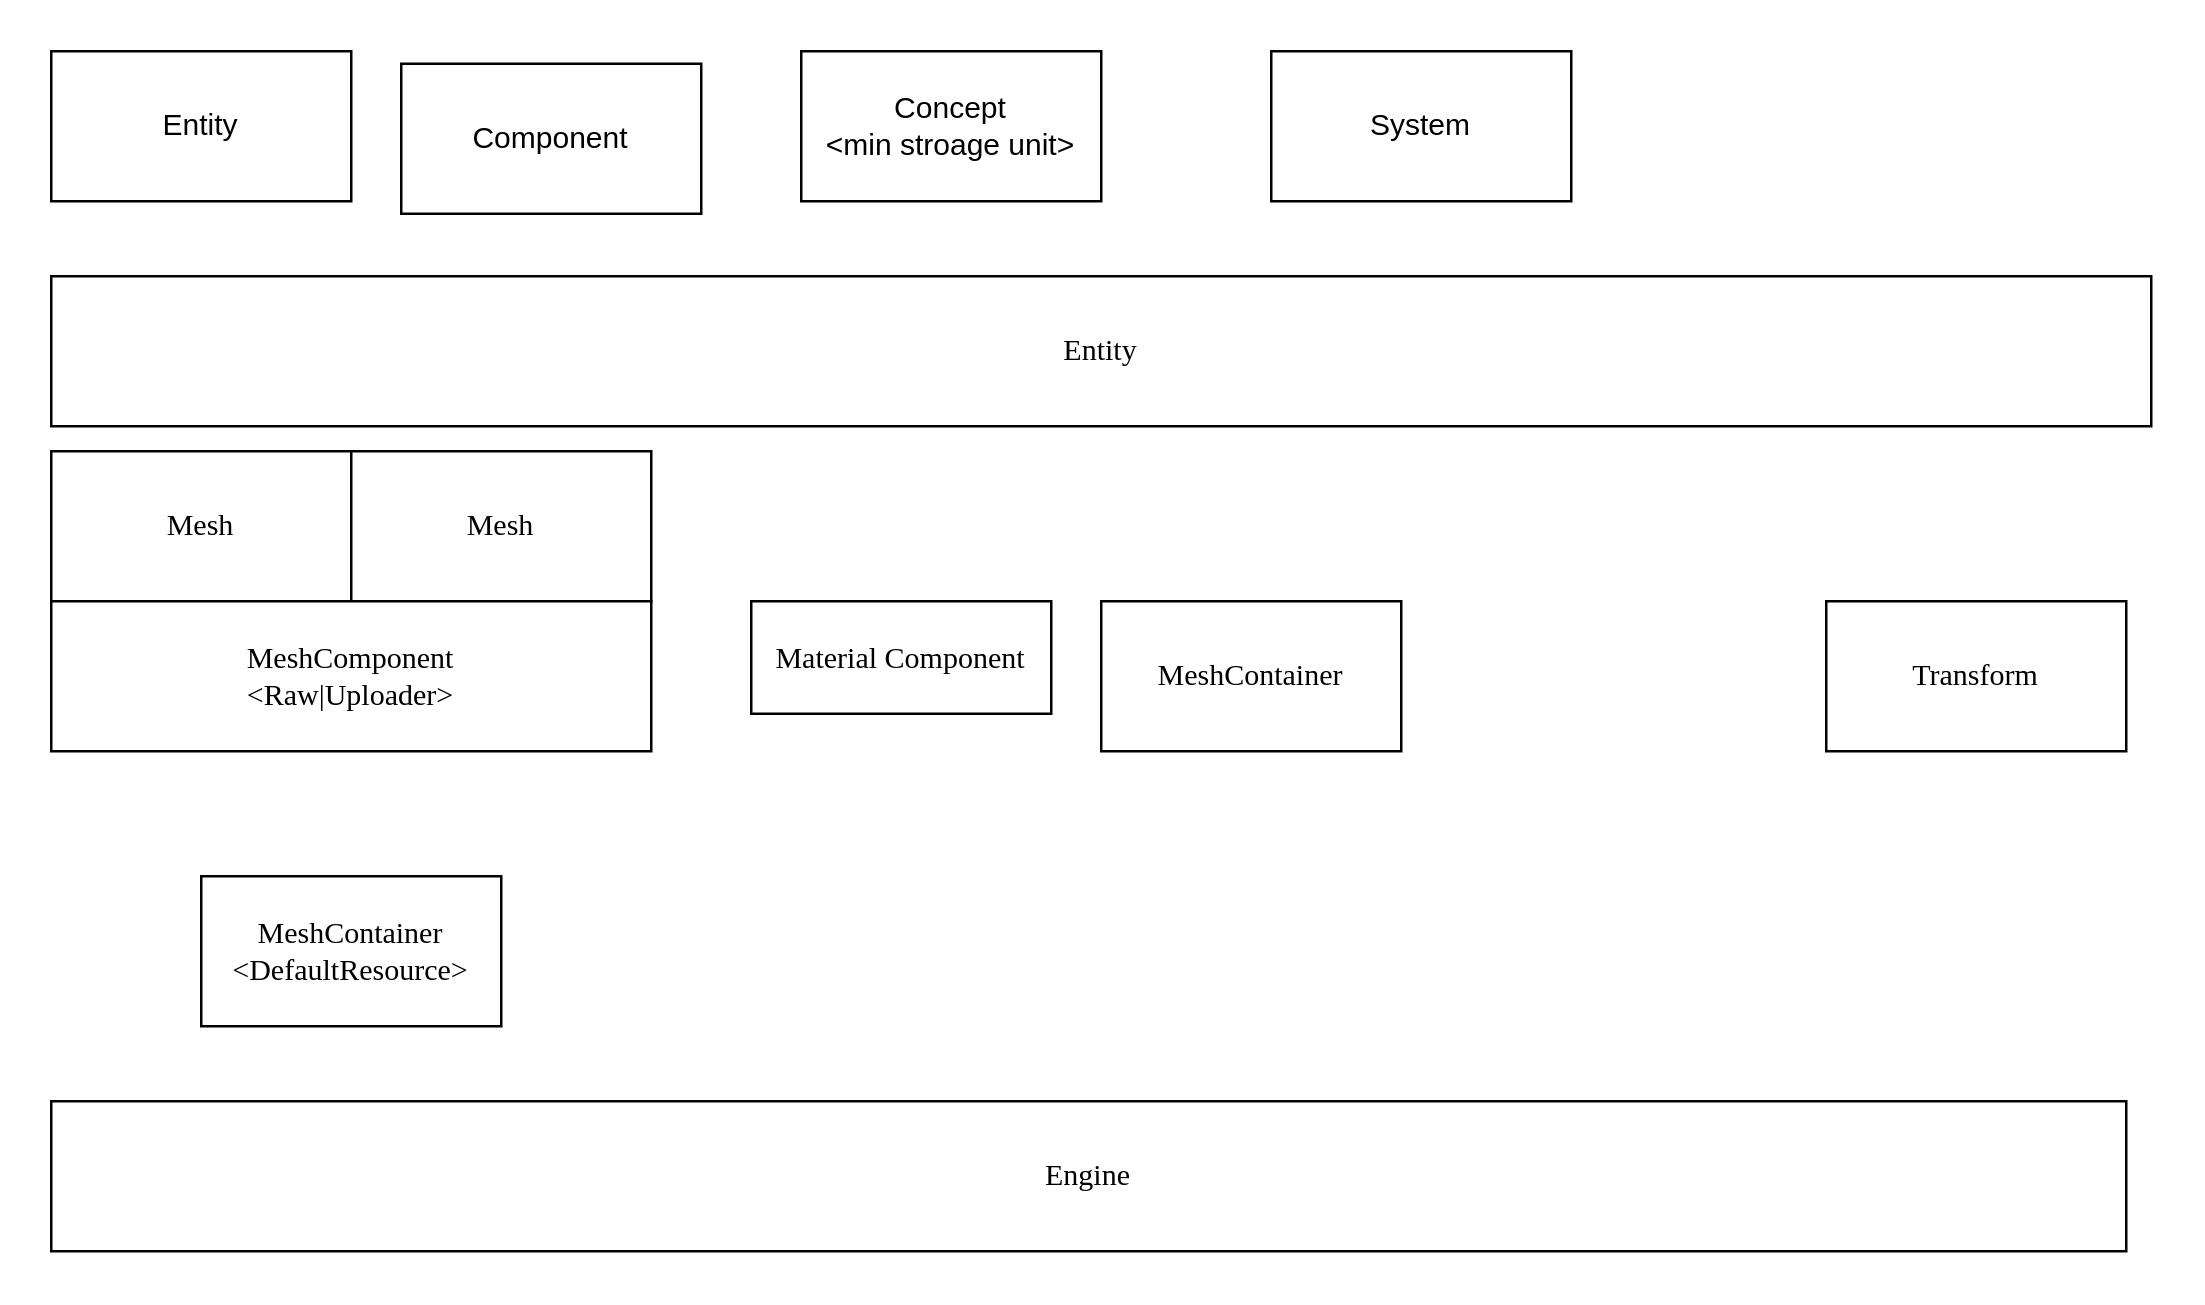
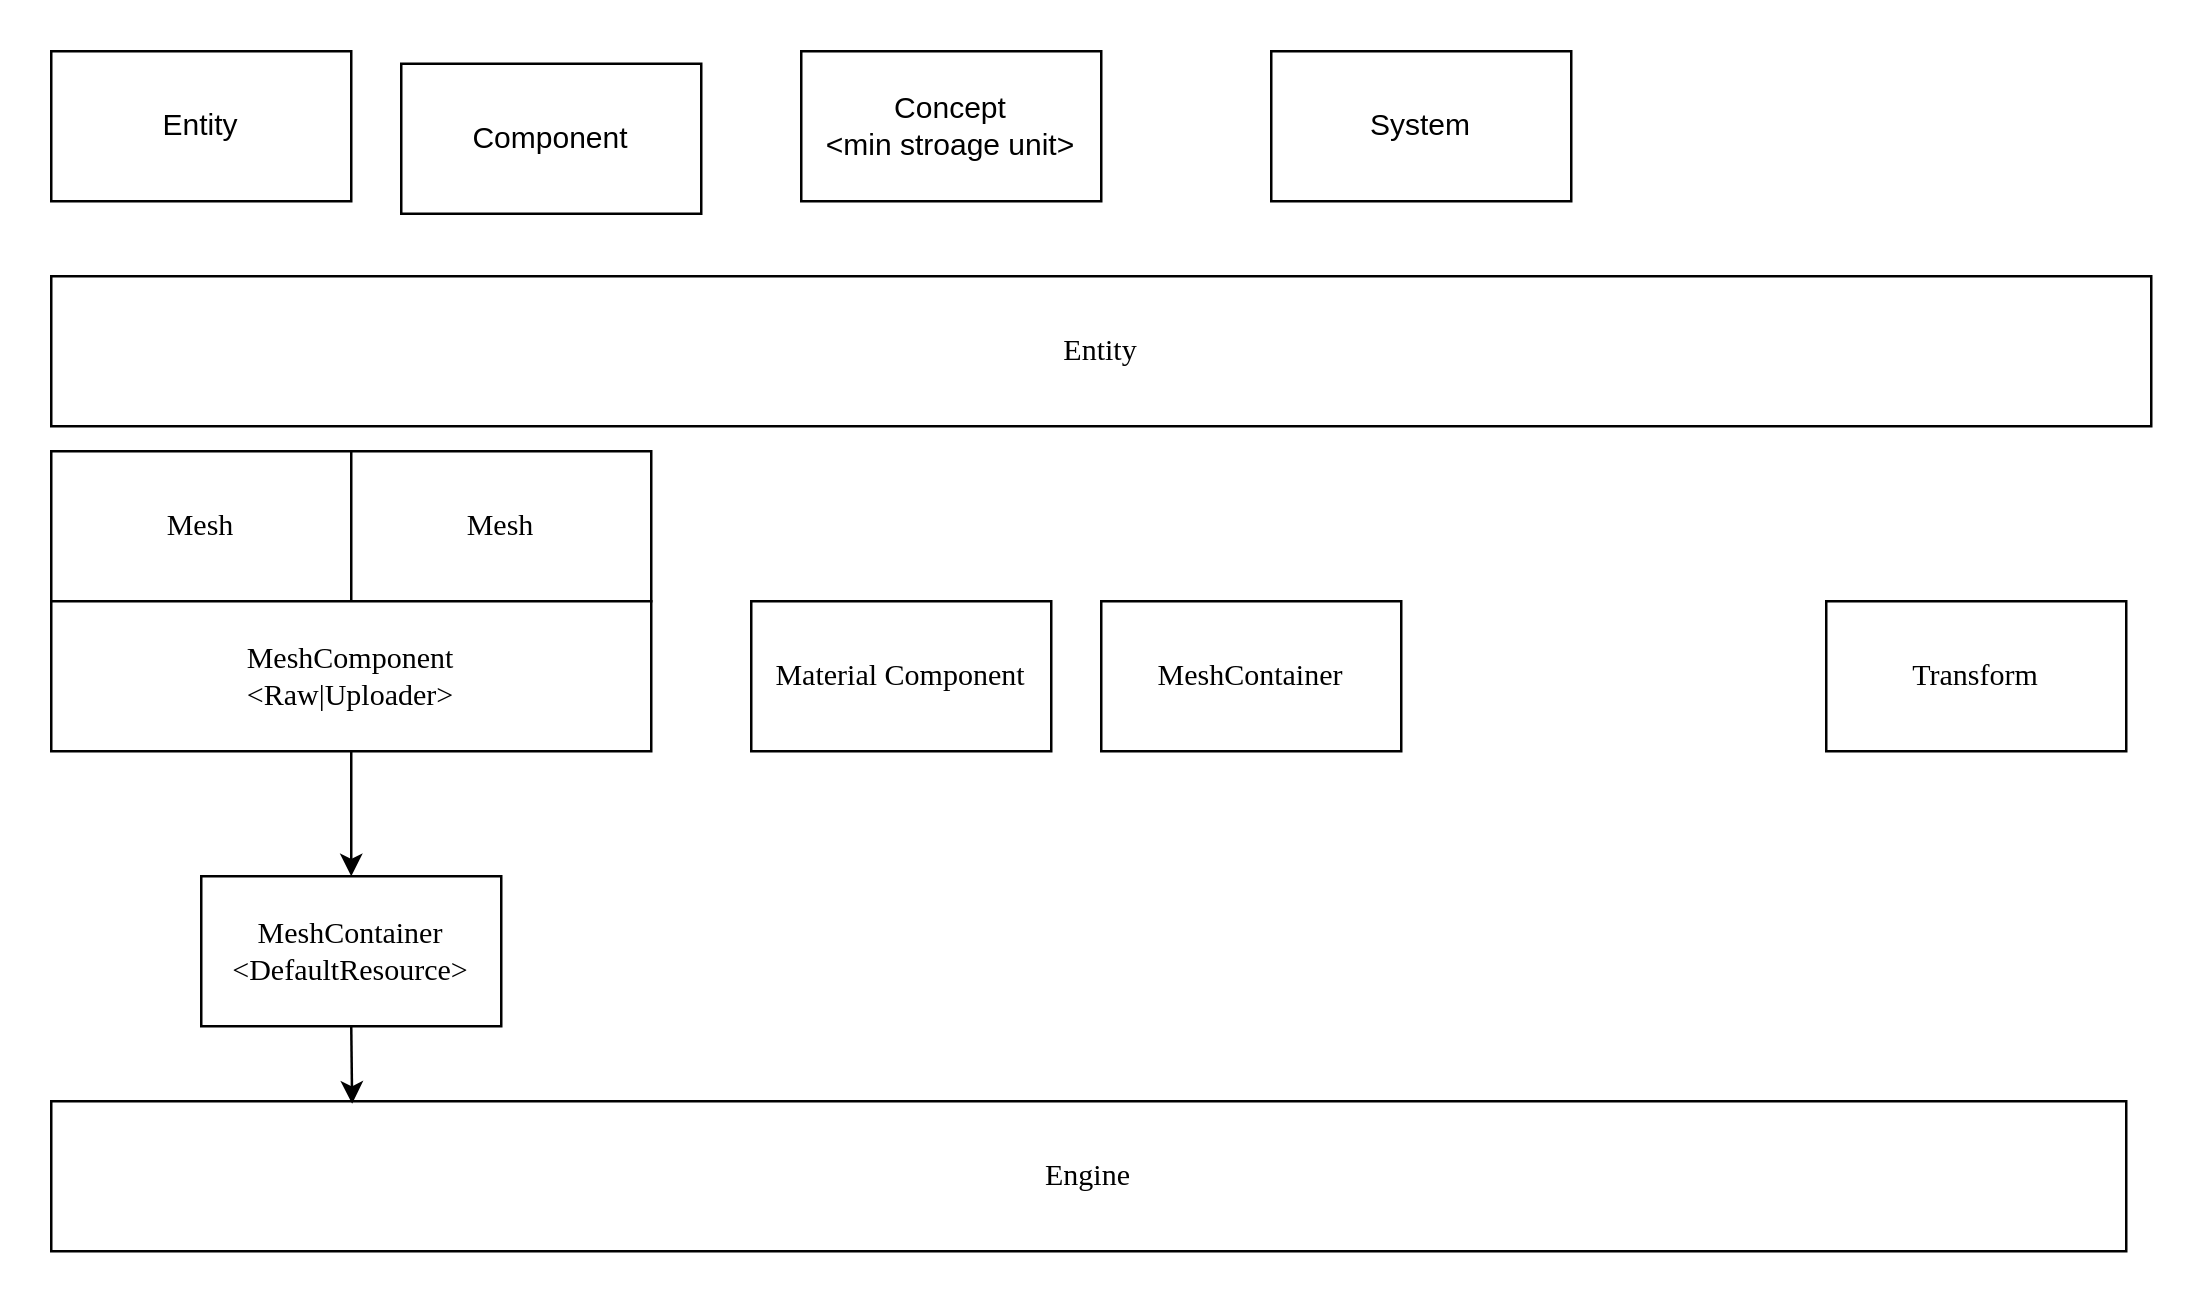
node "Material Component": size 300x113 -> 300x150
edge "MeshComponent <Raw|Uploader>" -> "MeshContainer <DefaultResource>": added
edge "MeshContainer <DefaultResource>" -> "Engine": added
